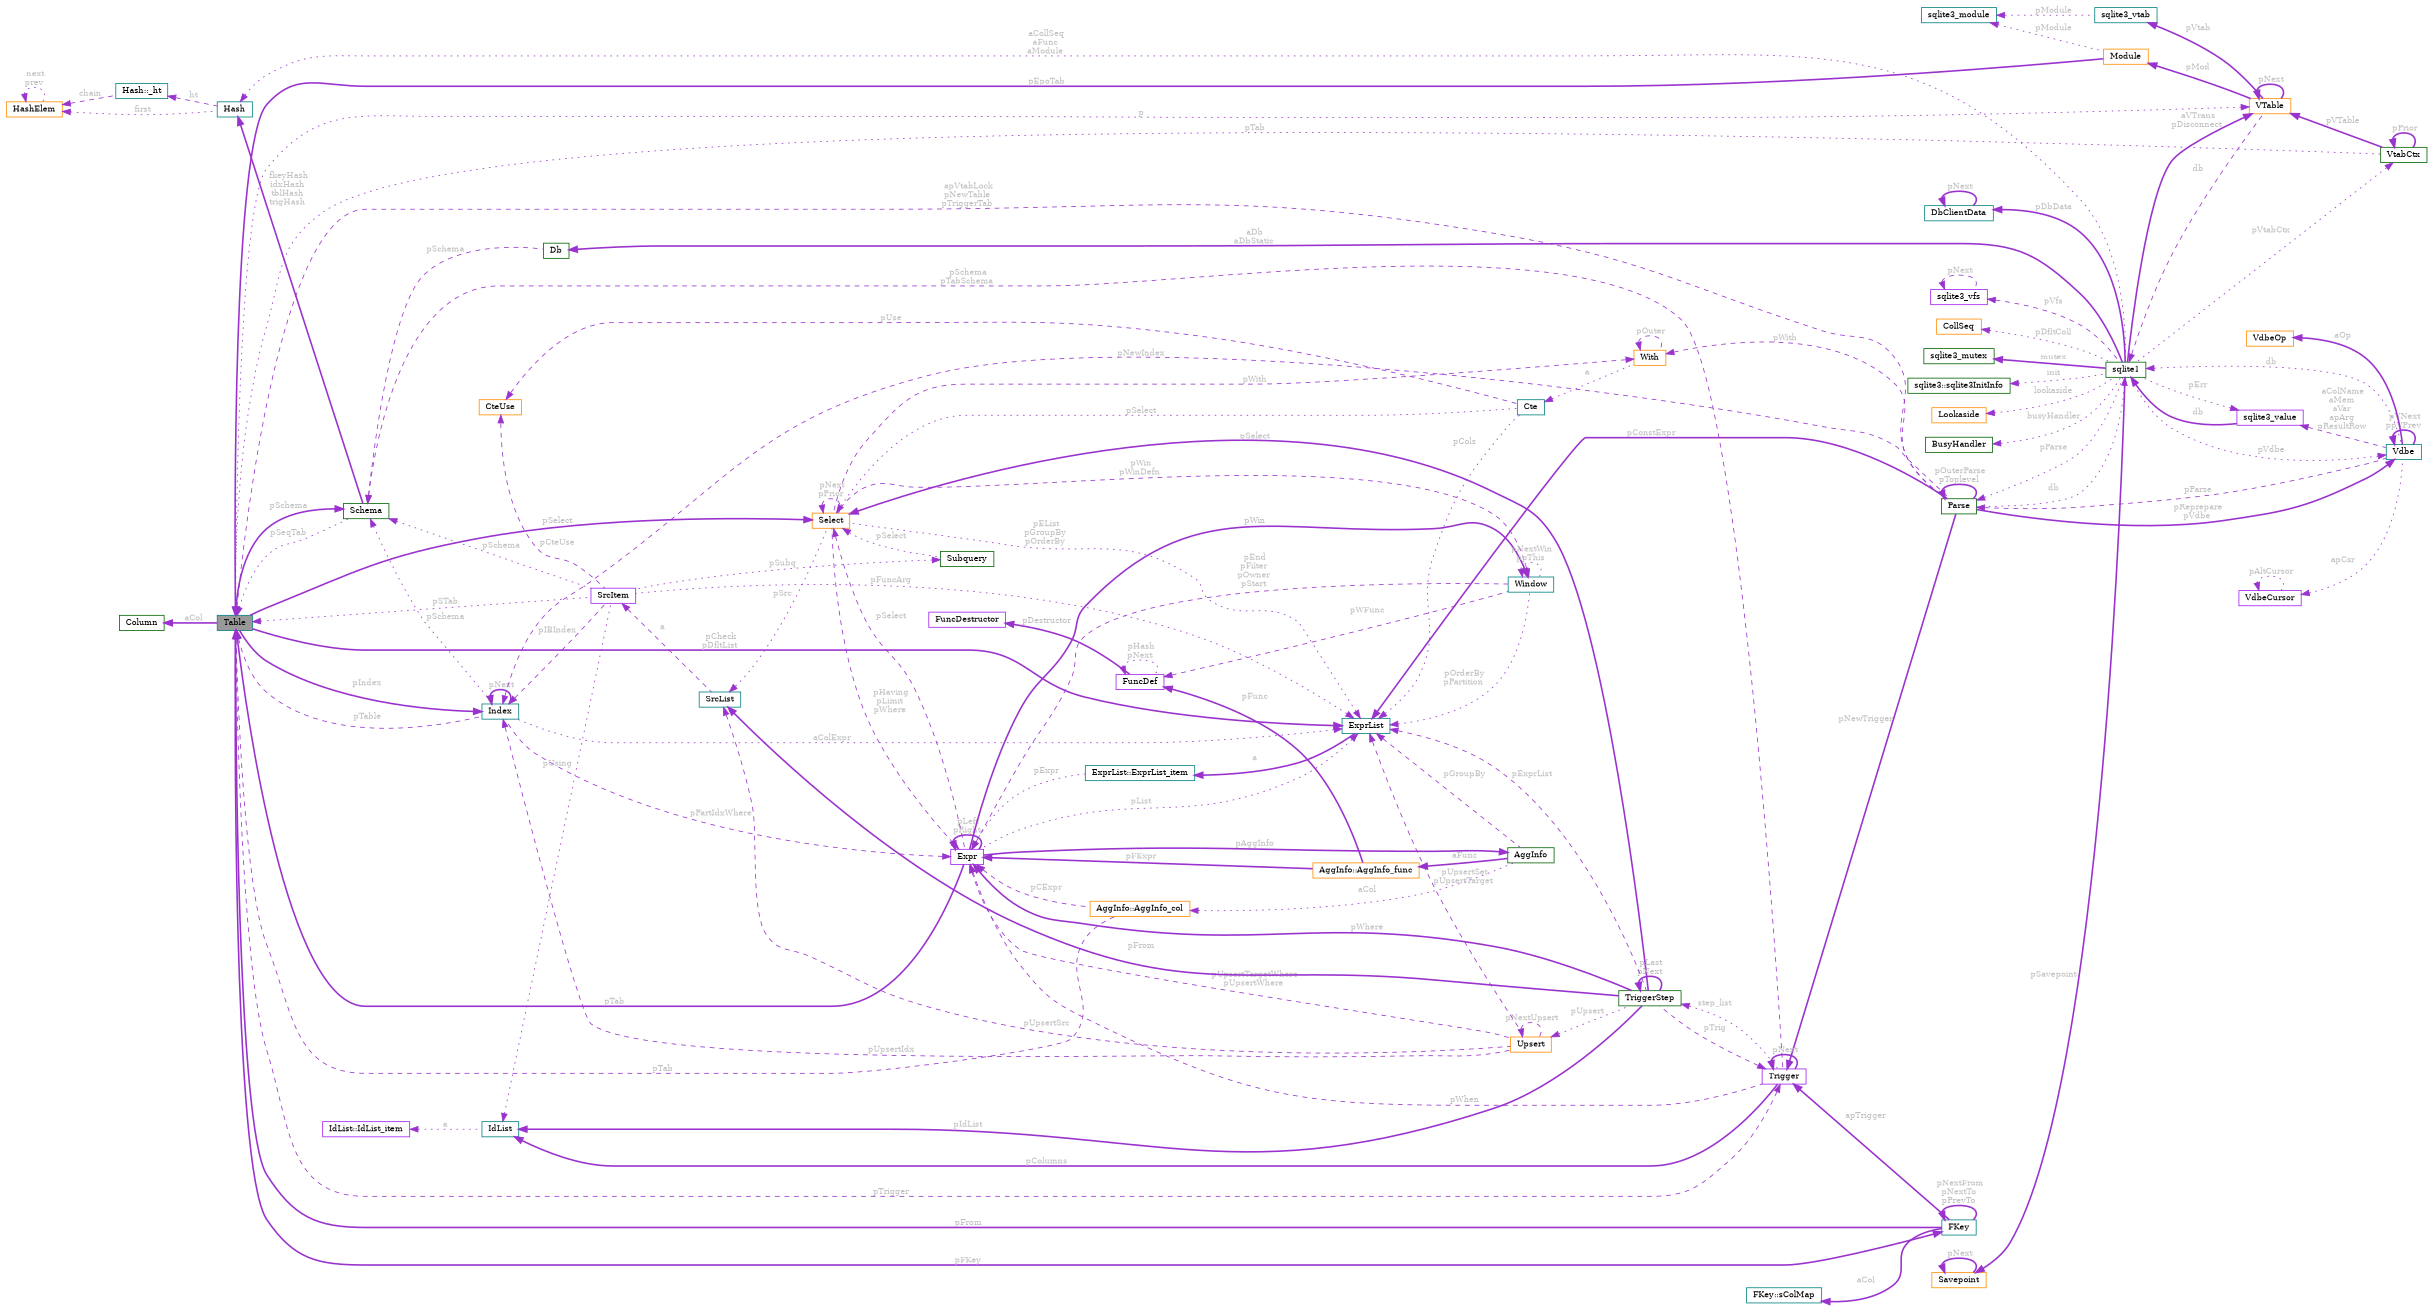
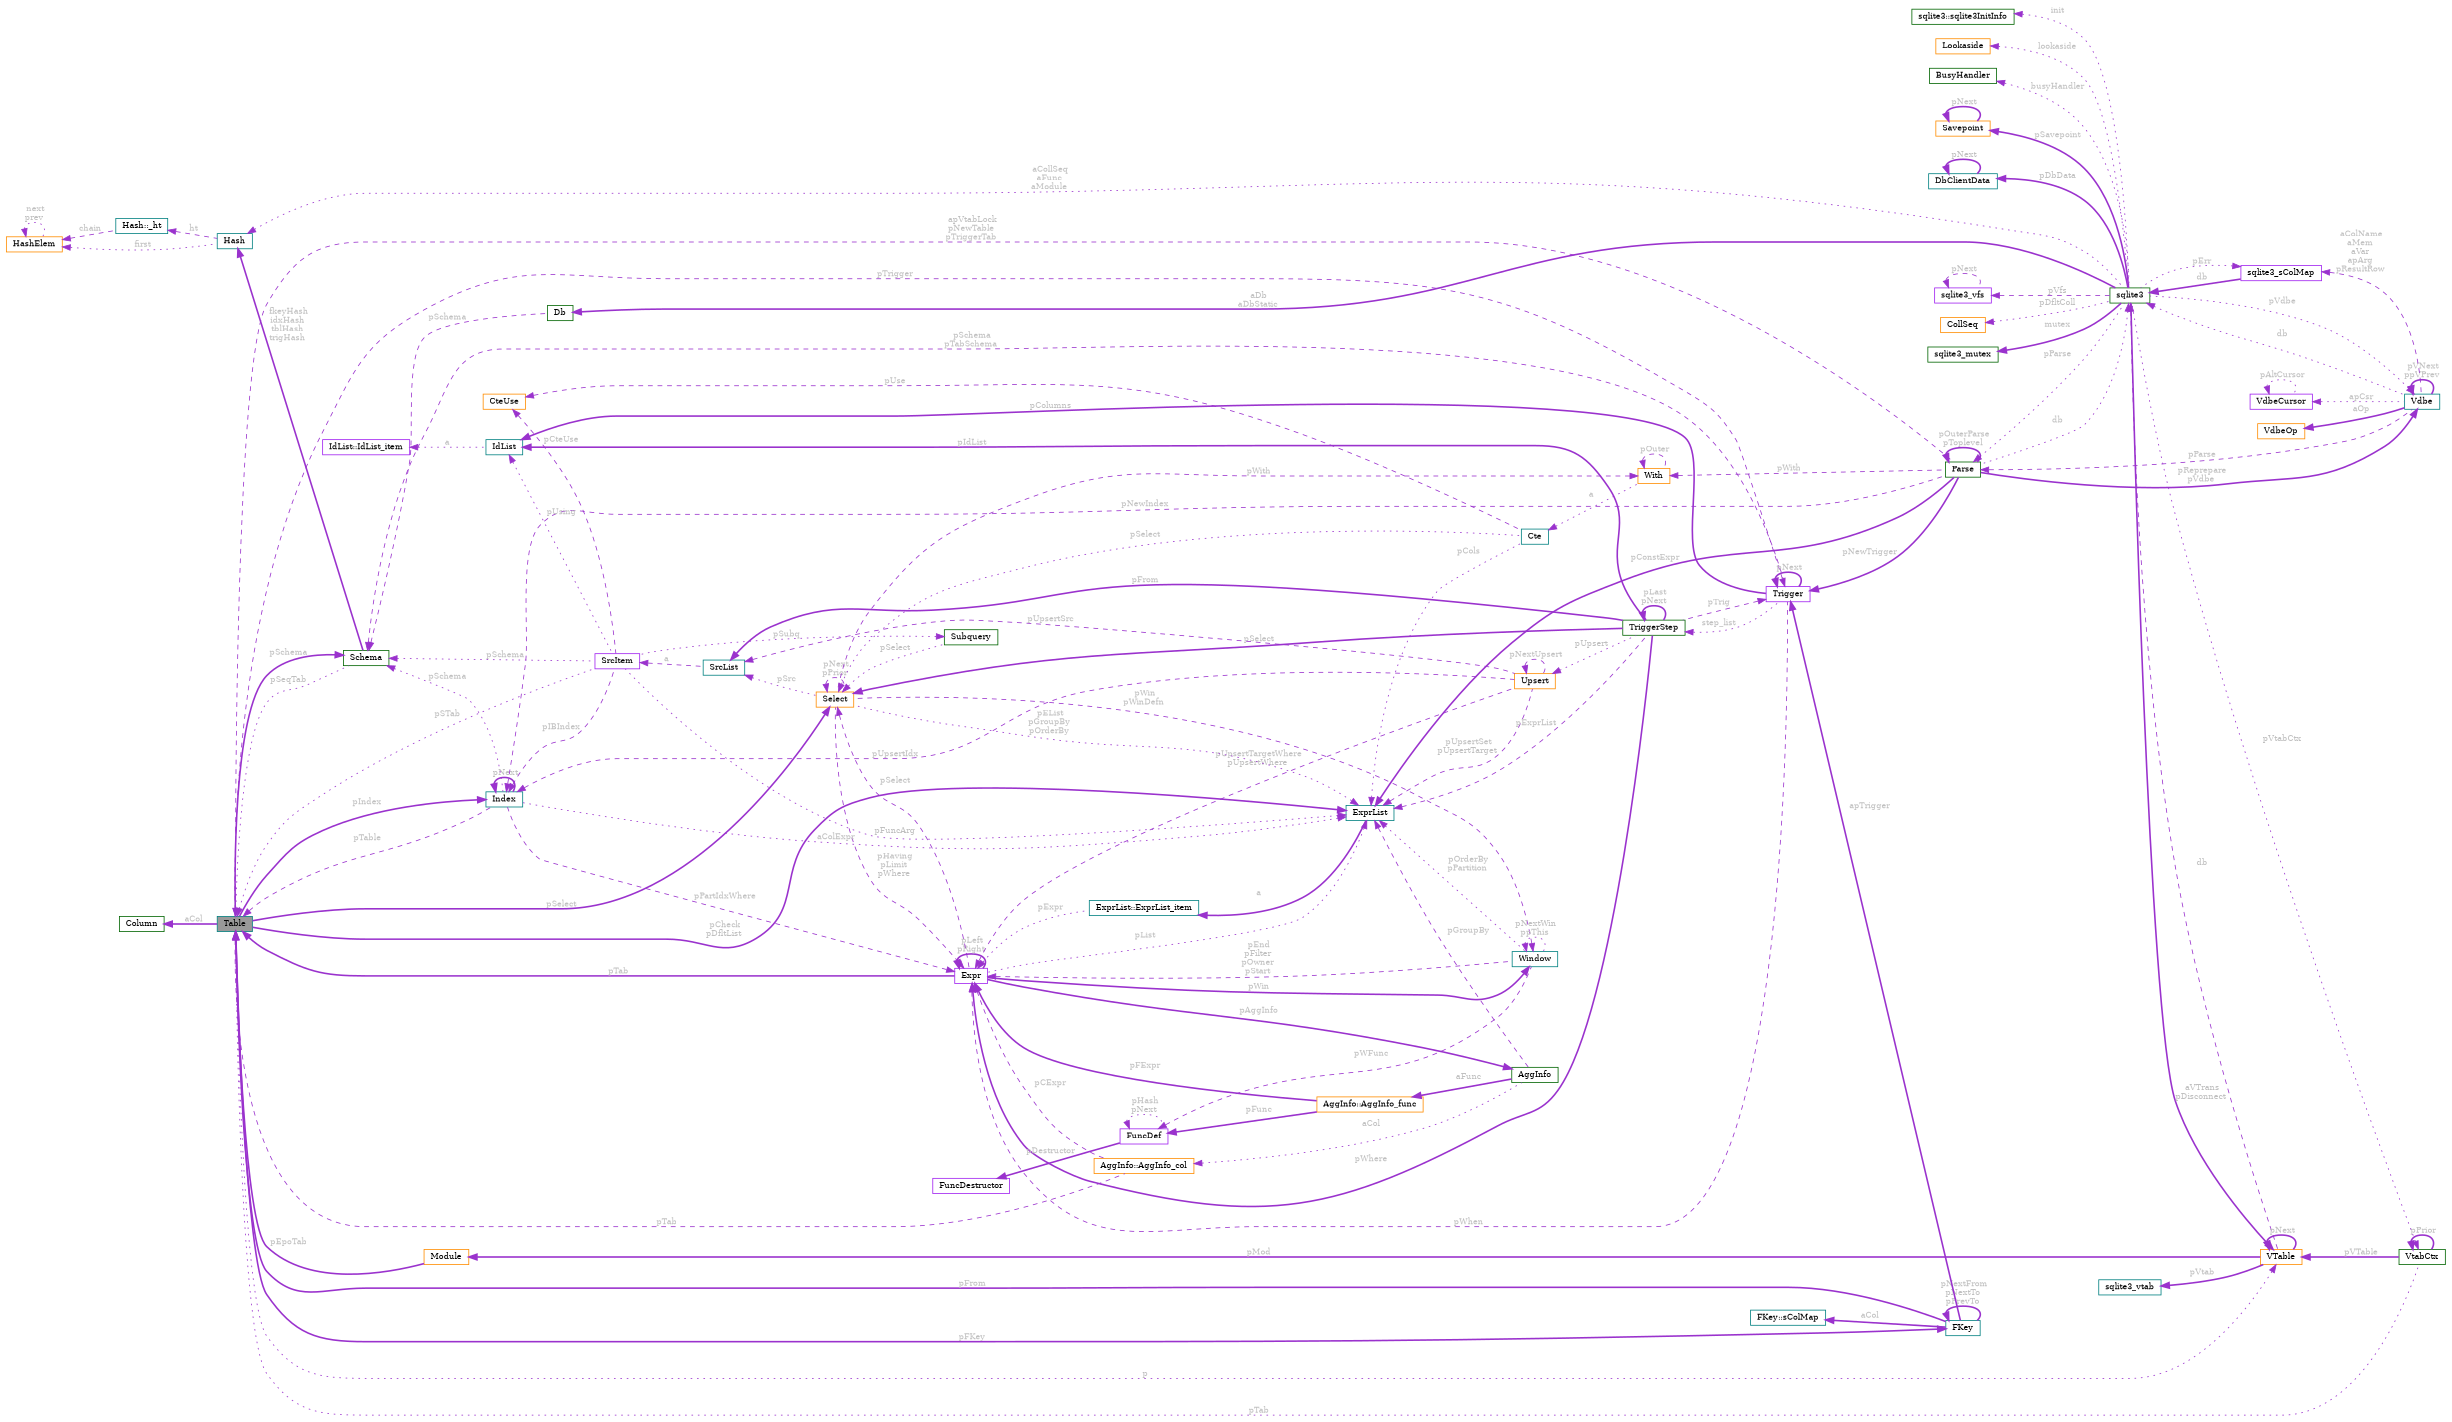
node "sqlite3_module": removed
node "sqlite1": label "sqlite1" -> "sqlite3"
node "sqlite3_value": label "sqlite3_value" -> "sqlite3_sColMap"
